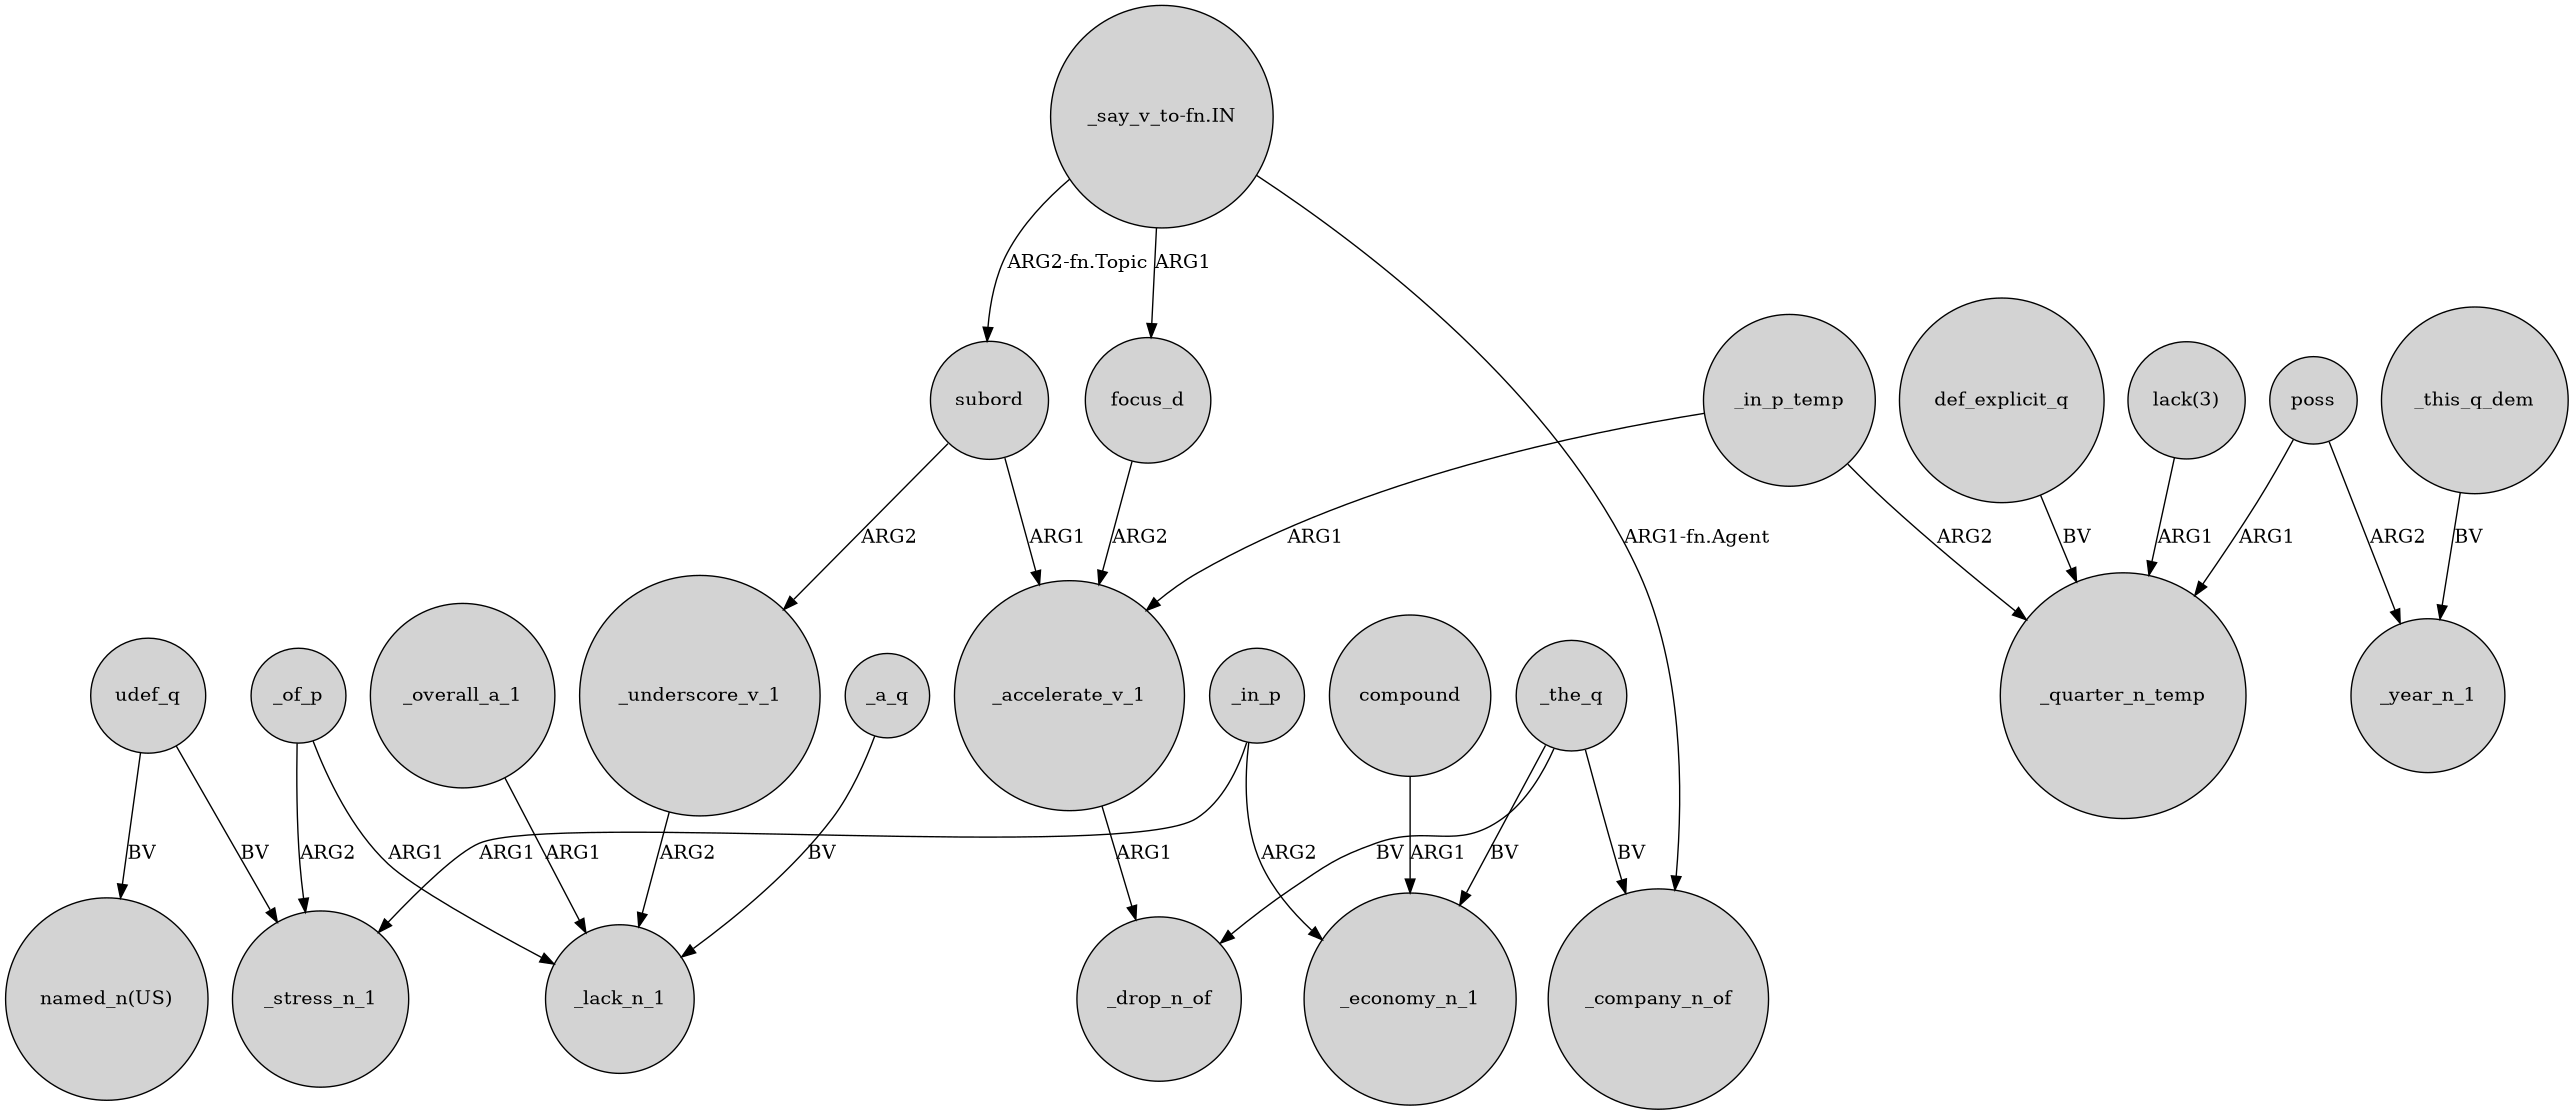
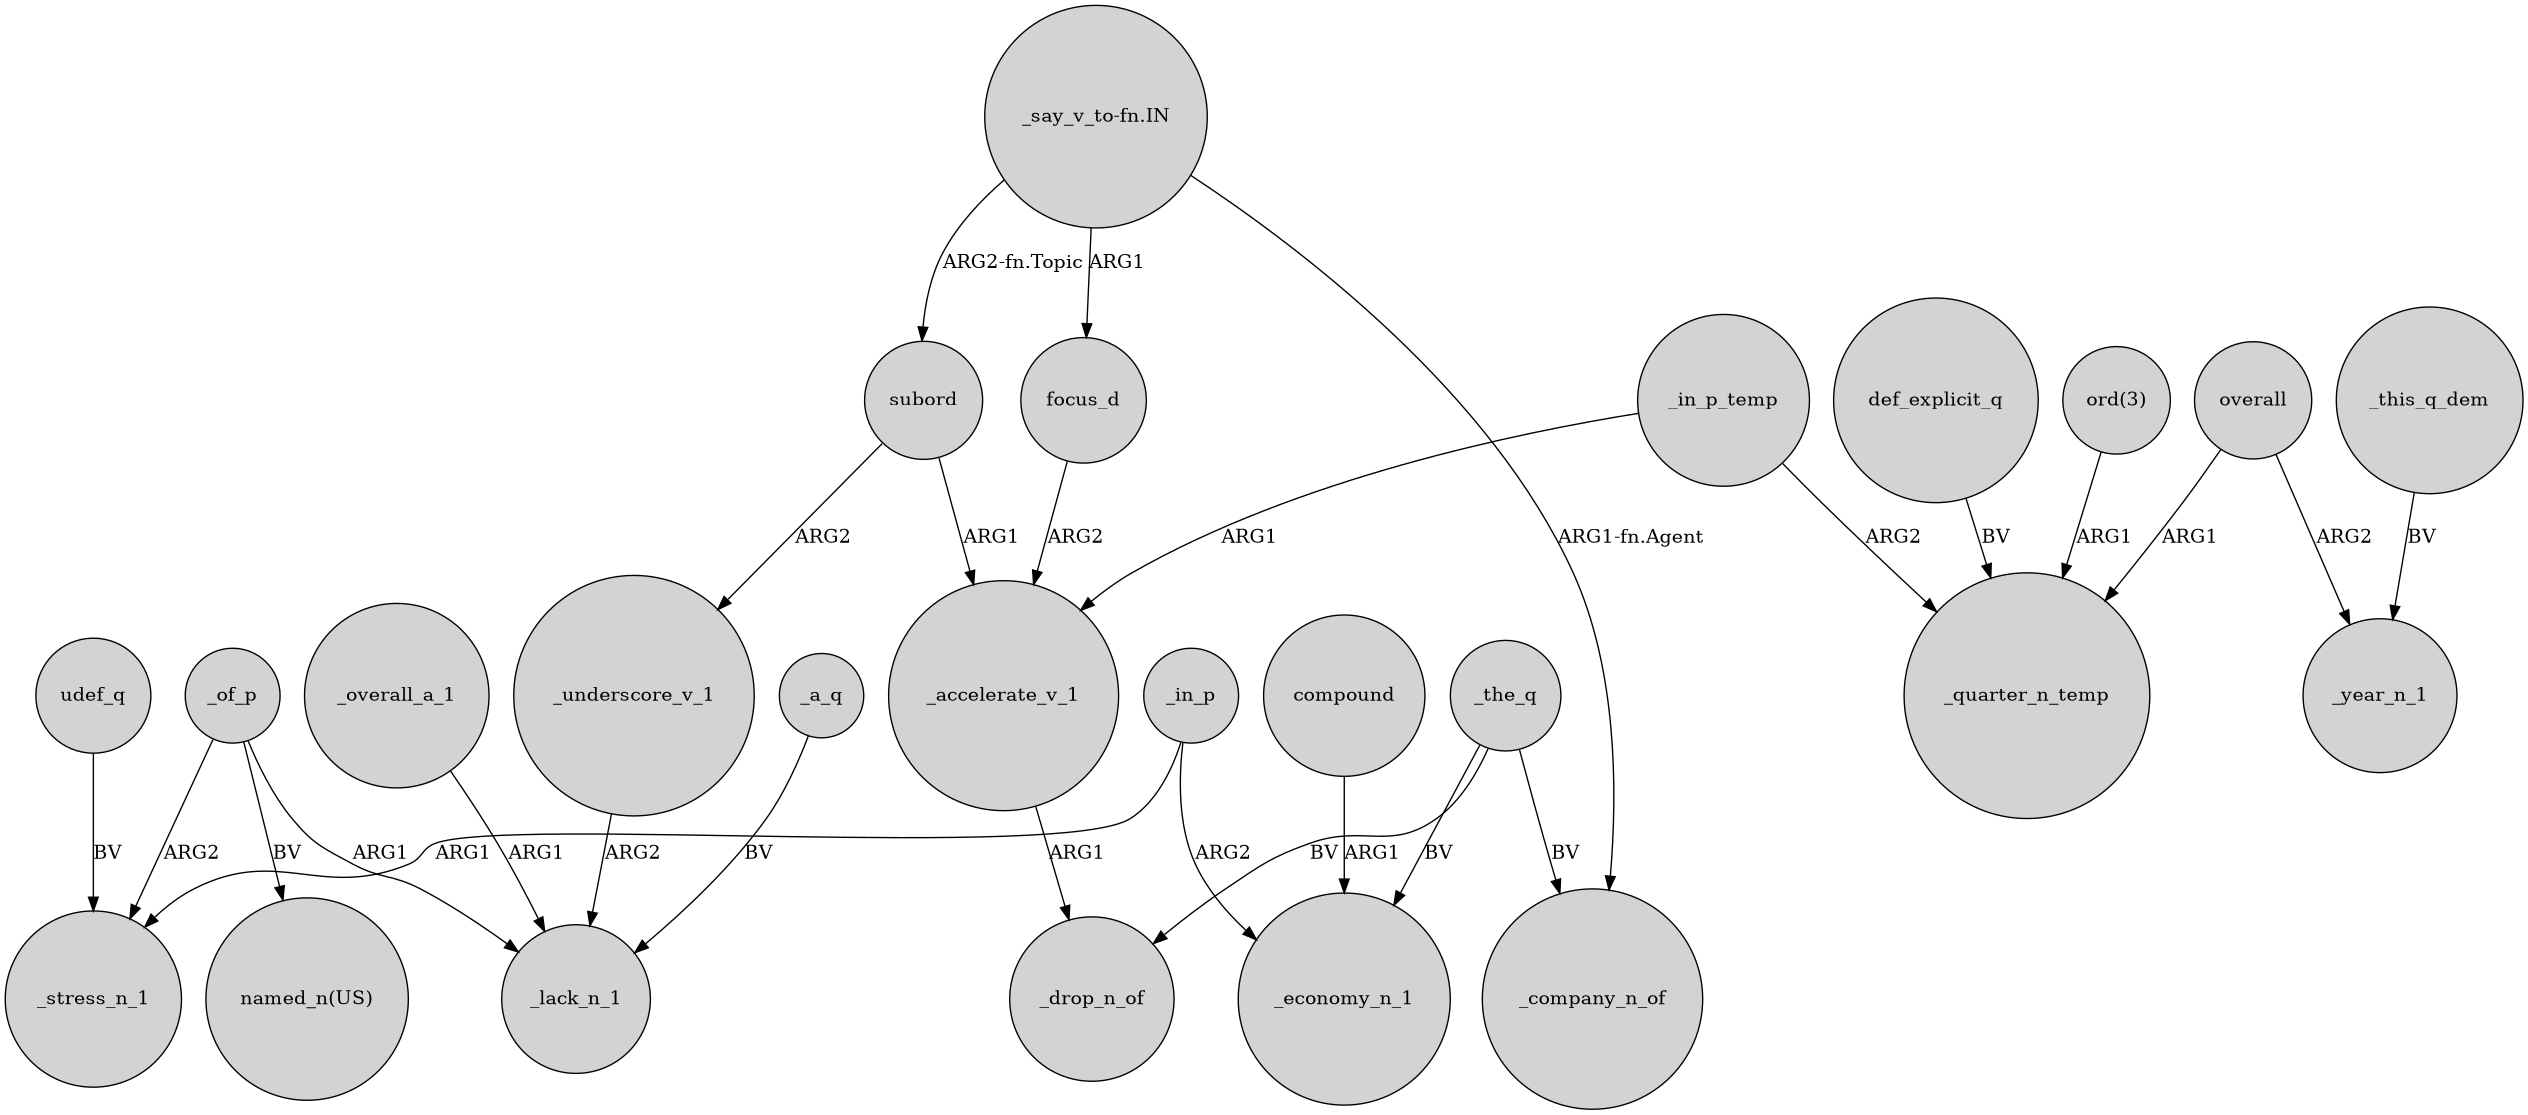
node "lack(3)": label "lack(3)" -> "ord(3)"
node "poss": label "poss" -> "overall"
edge "udef_q" -> "named_n(US)": now "_of_p" -> "named_n(US)"
